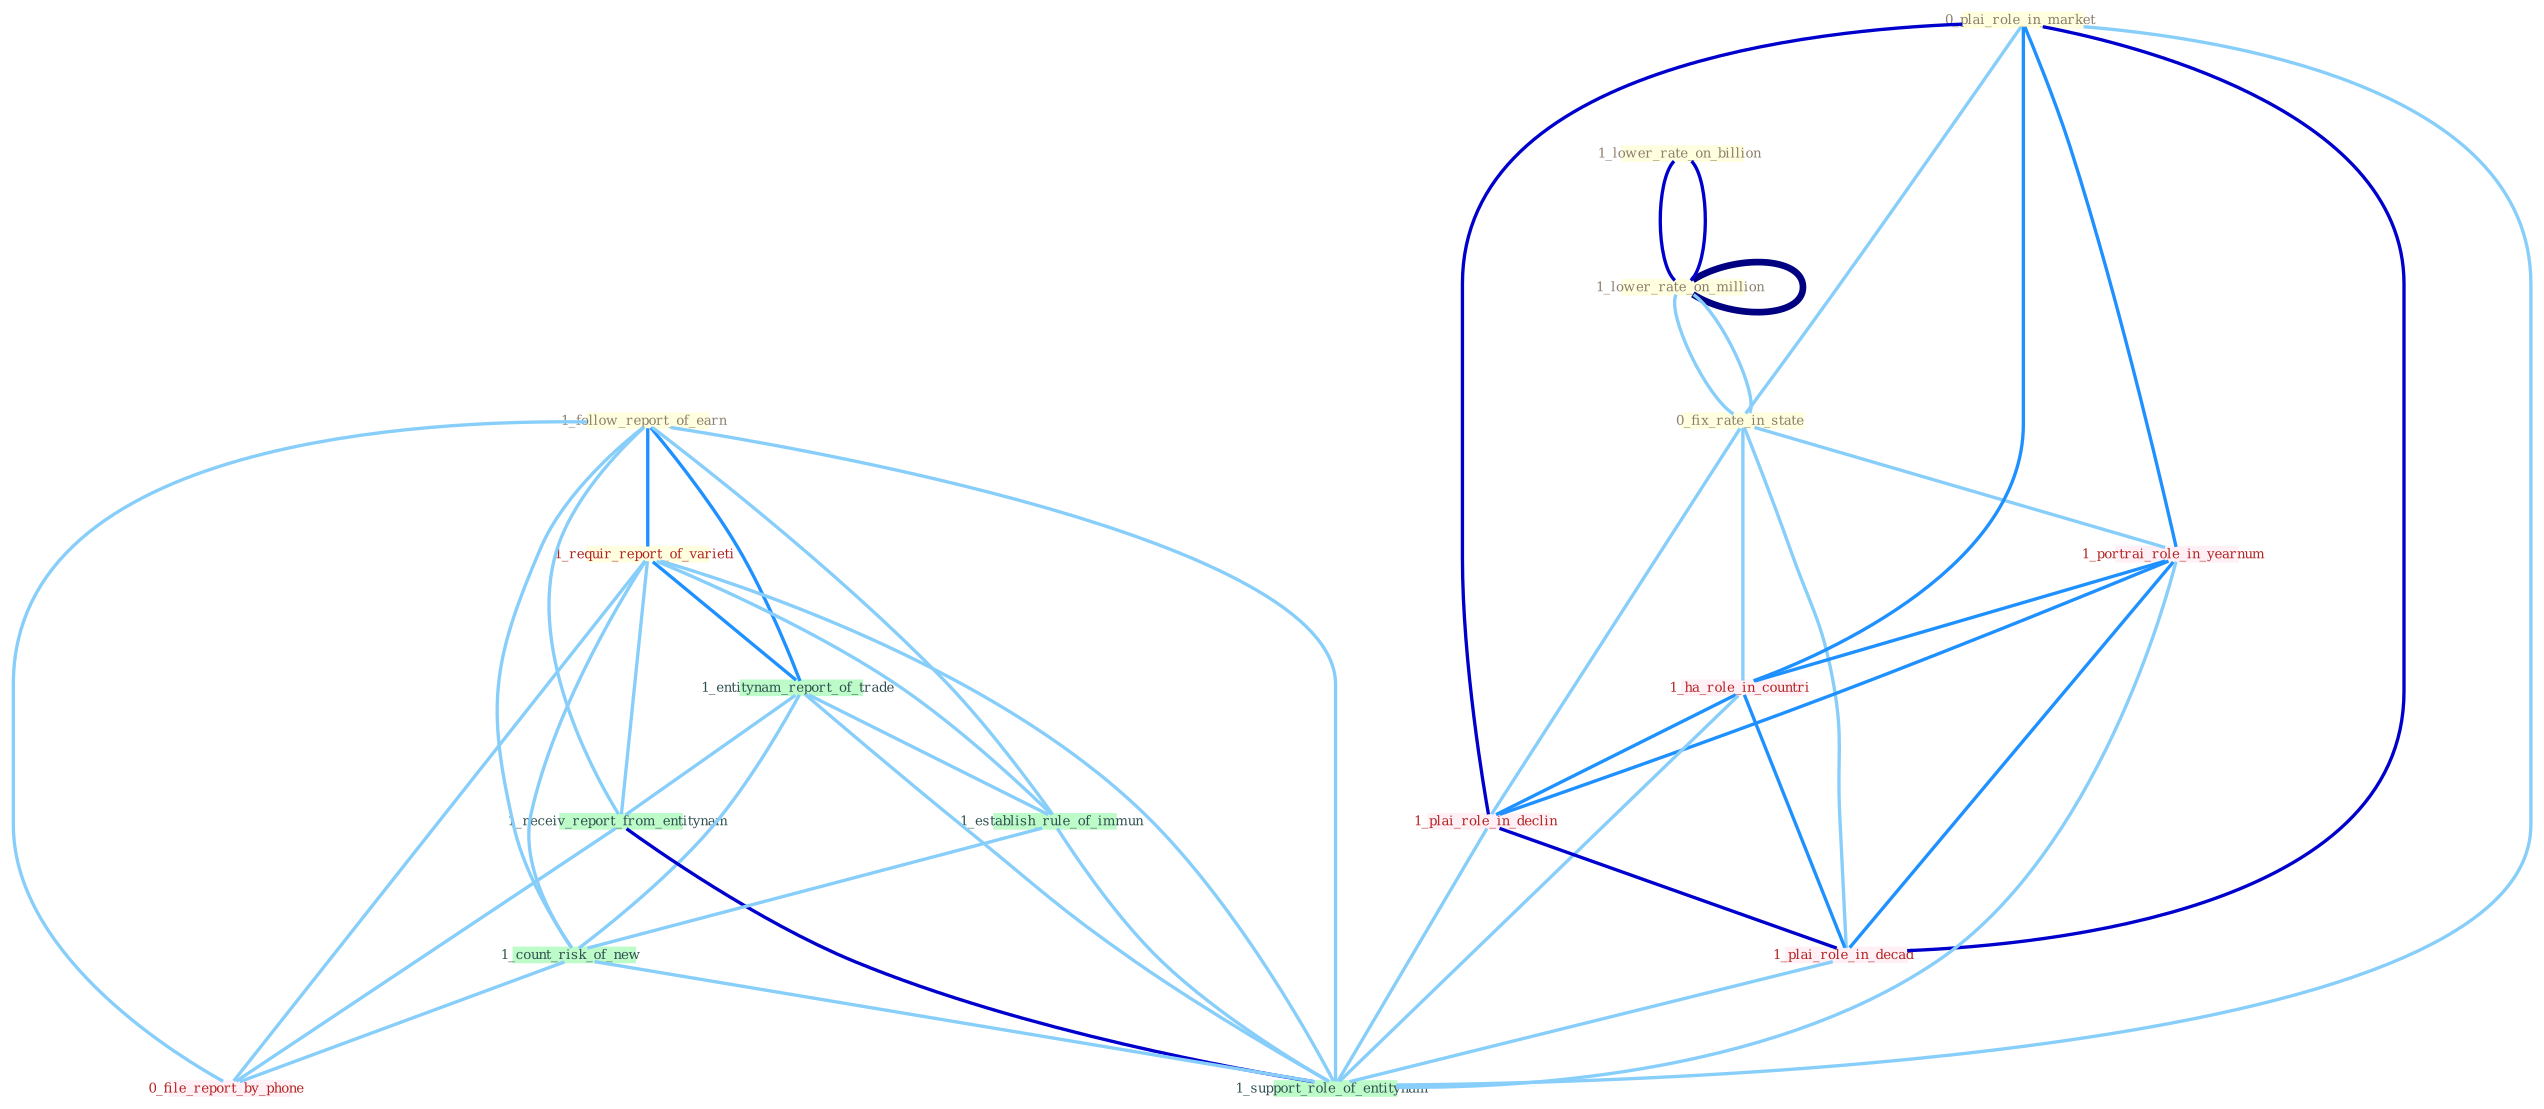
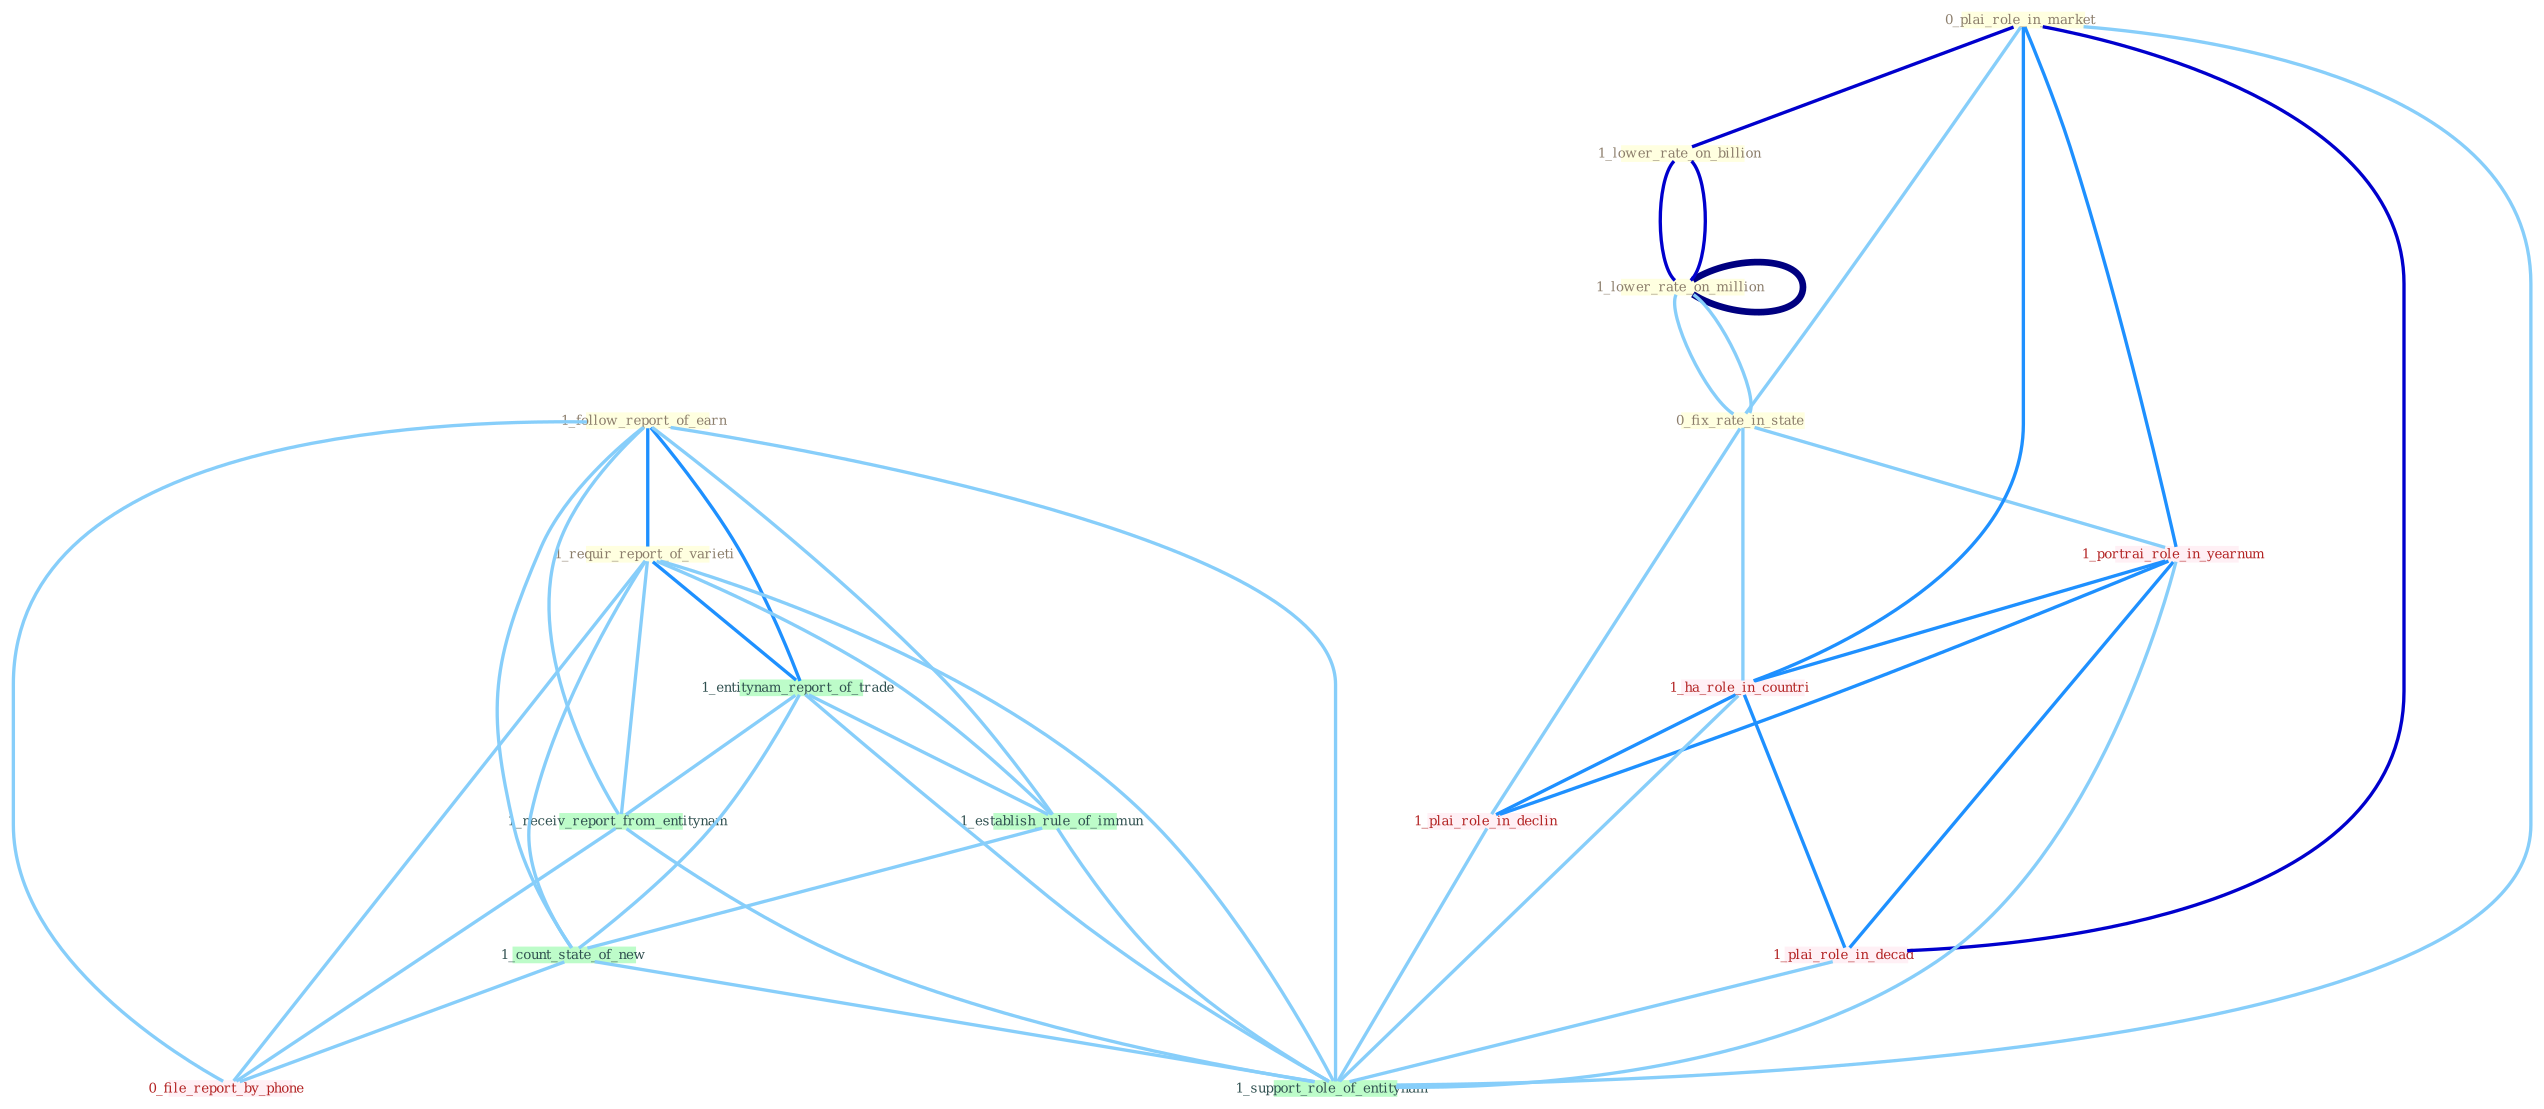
edge "0_plai_role_in_market" -- "1_plai_role_in_declin": now "0_plai_role_in_market" -- "1_lower_rate_on_billion"
node "1_requir_report_of_varieti": fontcolor #b22222 -> #8b7d6b
edge "0_fix_rate_in_state" -- "1_plai_role_in_decad": removed
edge "1_plai_role_in_declin" -- "1_plai_role_in_decad": removed
node "1_count_risk_of_new": label "1_count_risk_of_new" -> "1_count_state_of_new"
edge "1_receiv_report_from_entitynam" -- "1_support_role_of_entitynam": color #0000cd -> #87cefa
